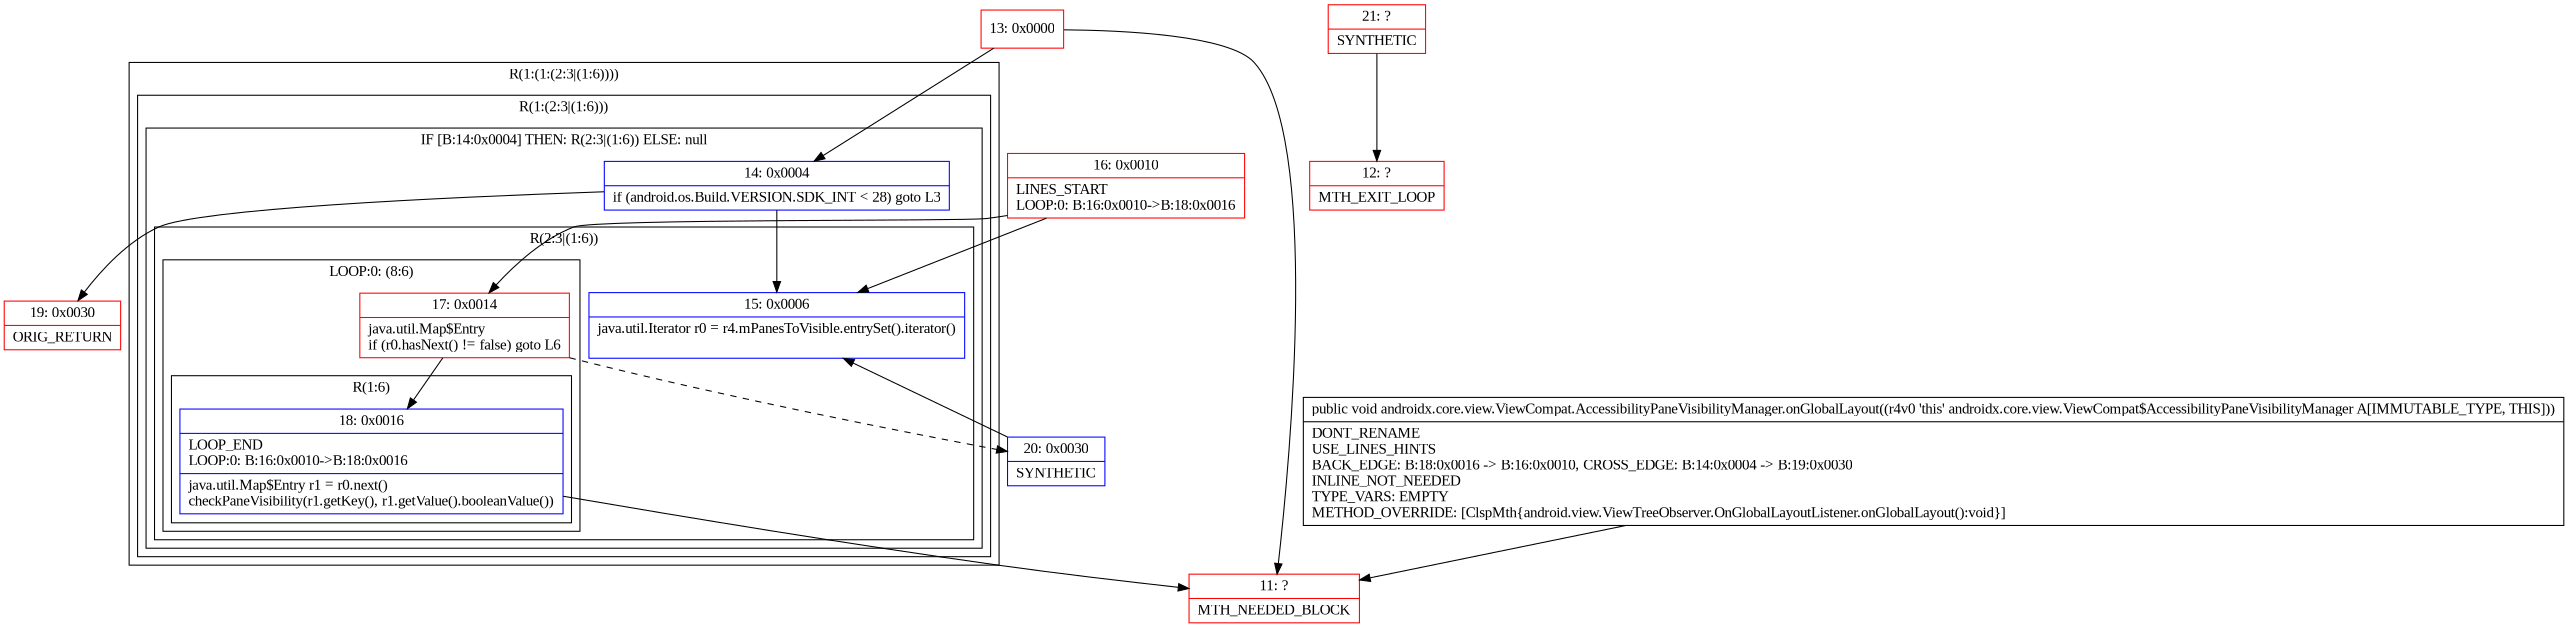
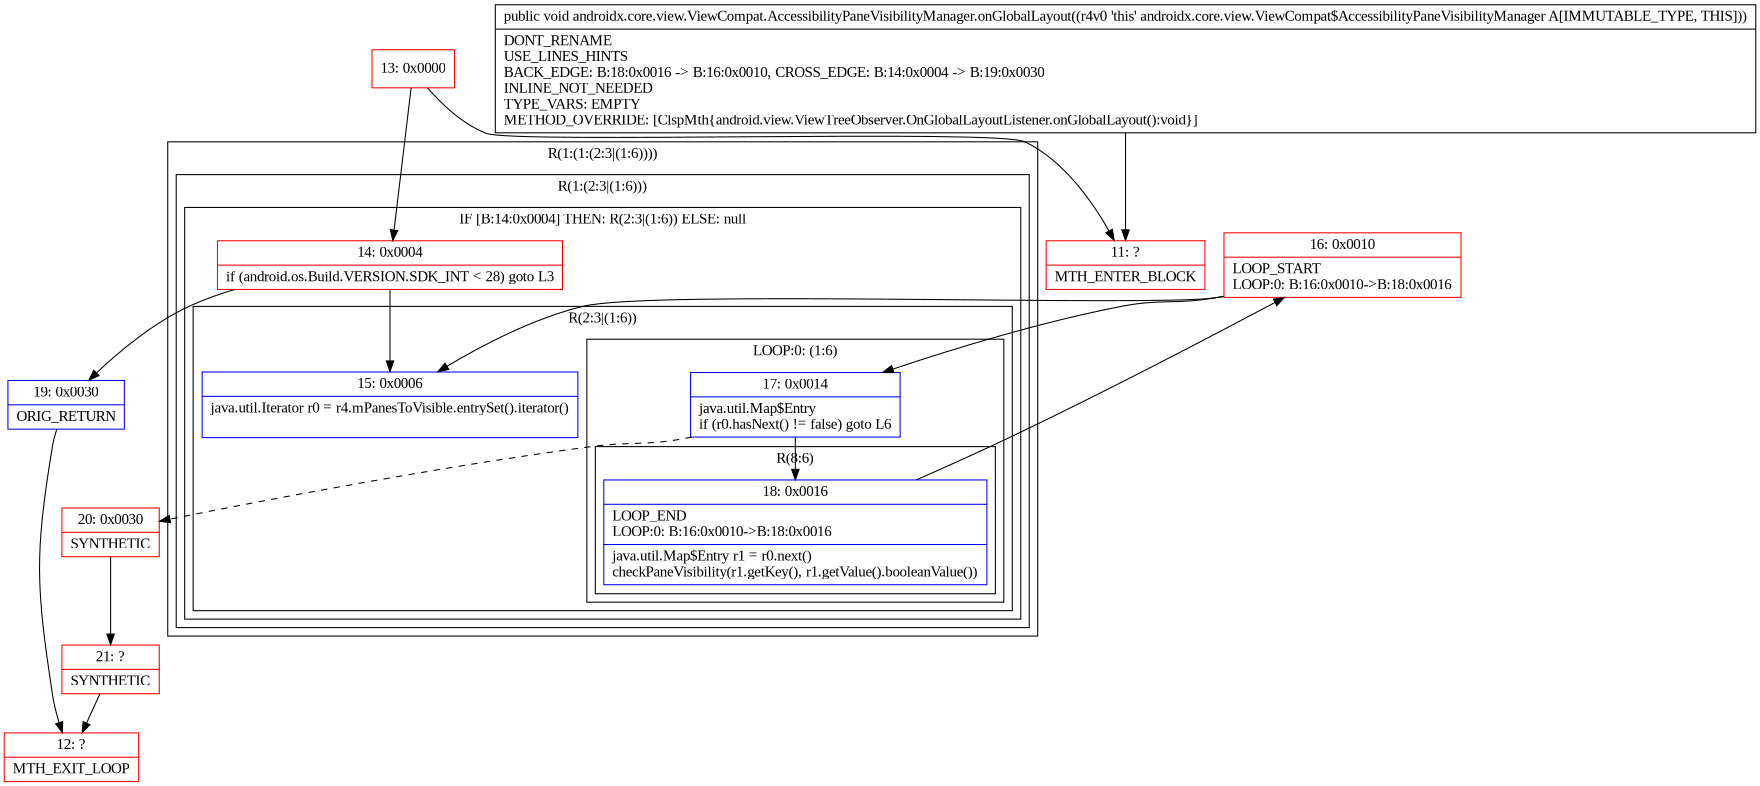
node "14: 0x0004": color blue -> red
node "16: 0x0010": text "LINES_START" -> "LOOP_START"
cluster "LOOP:0: (8:6)": label "LOOP:0: (8:6)" -> "LOOP:0: (1:6)"
node "19: 0x0030": color red -> blue
node "17: 0x0014": color red -> blue
cluster "R(1:6)": label "R(1:6)" -> "R(8:6)"
edge "20: 0x0030" -> "15: 0x0006": now "20: 0x0030" -> "21: ?"
node "20: 0x0030": color blue -> red
edge "18: 0x0016" -> "11: ?": now "18: 0x0016" -> "16: 0x0010"
edge "19: 0x0030" -> "12: ?": added
node "11: ?": text "MTH_NEEDED_BLOCK" -> "MTH_ENTER_BLOCK"
